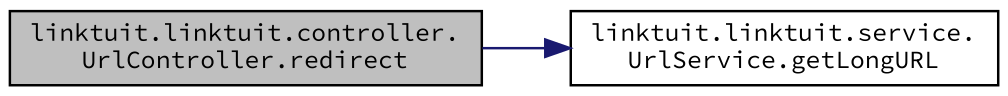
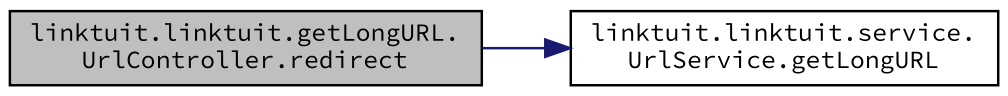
node "linktuit.linktuit.controller. UrlController.redirect": label "linktuit.linktuit.controller. UrlController.redirect" -> "linktuit.linktuit.getLongURL. UrlController.redirect"
